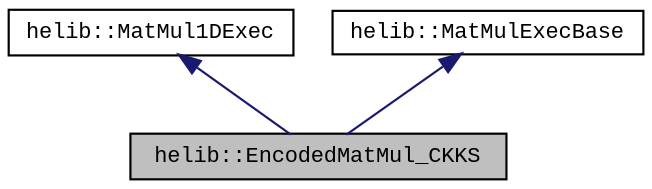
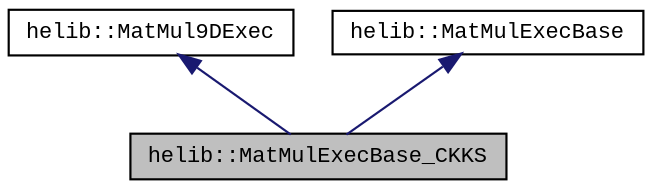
node "helib::MatMul1DExec": label "helib::MatMul1DExec" -> "helib::MatMul9DExec"
node "helib::EncodedMatMul_CKKS": label "helib::EncodedMatMul_CKKS" -> "helib::MatMulExecBase_CKKS"
